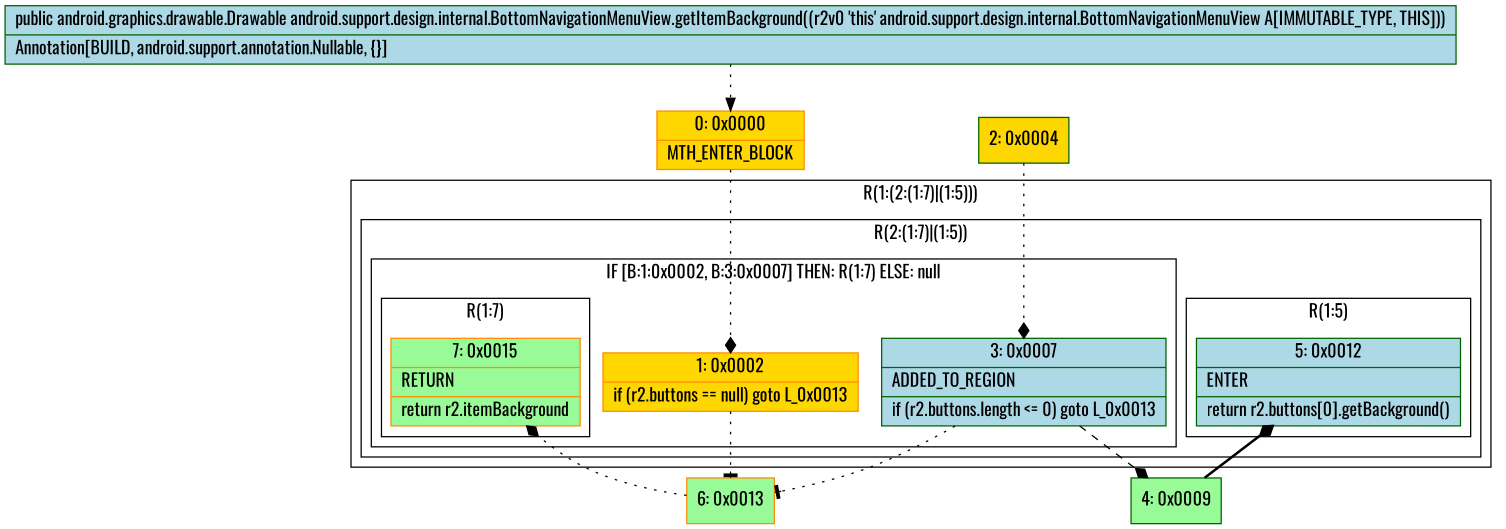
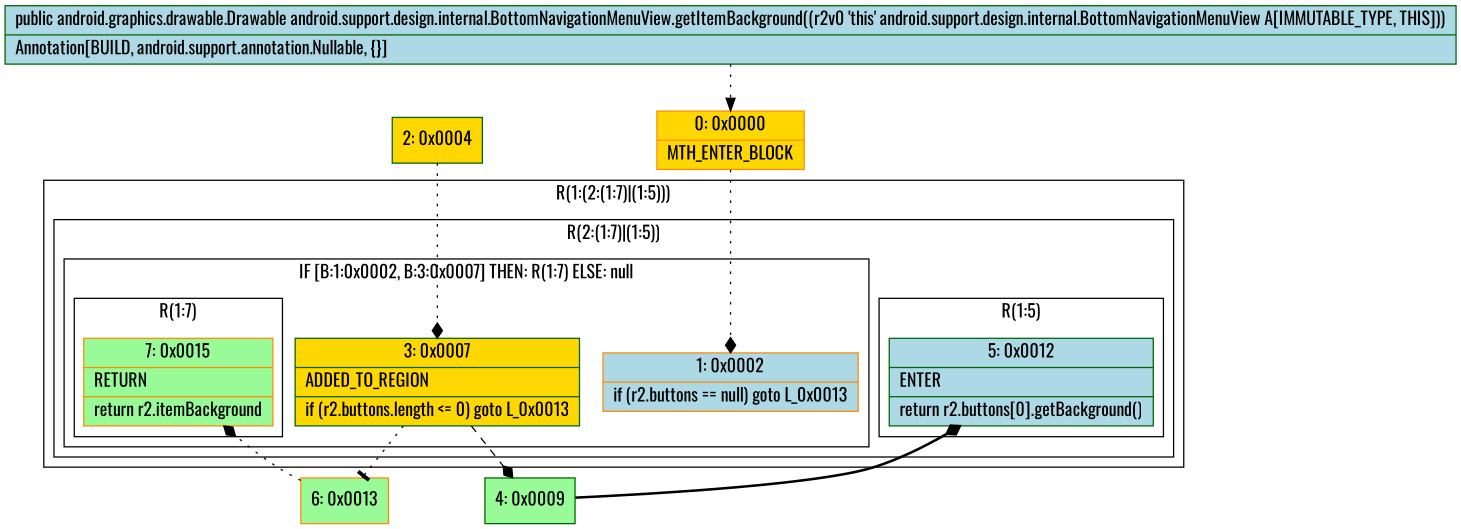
node "1: 0x0002": fillcolor gold -> lightblue
node "3: 0x0007": fillcolor lightblue -> gold
edge "1: 0x0002" -> "6: 0x0013": removed
